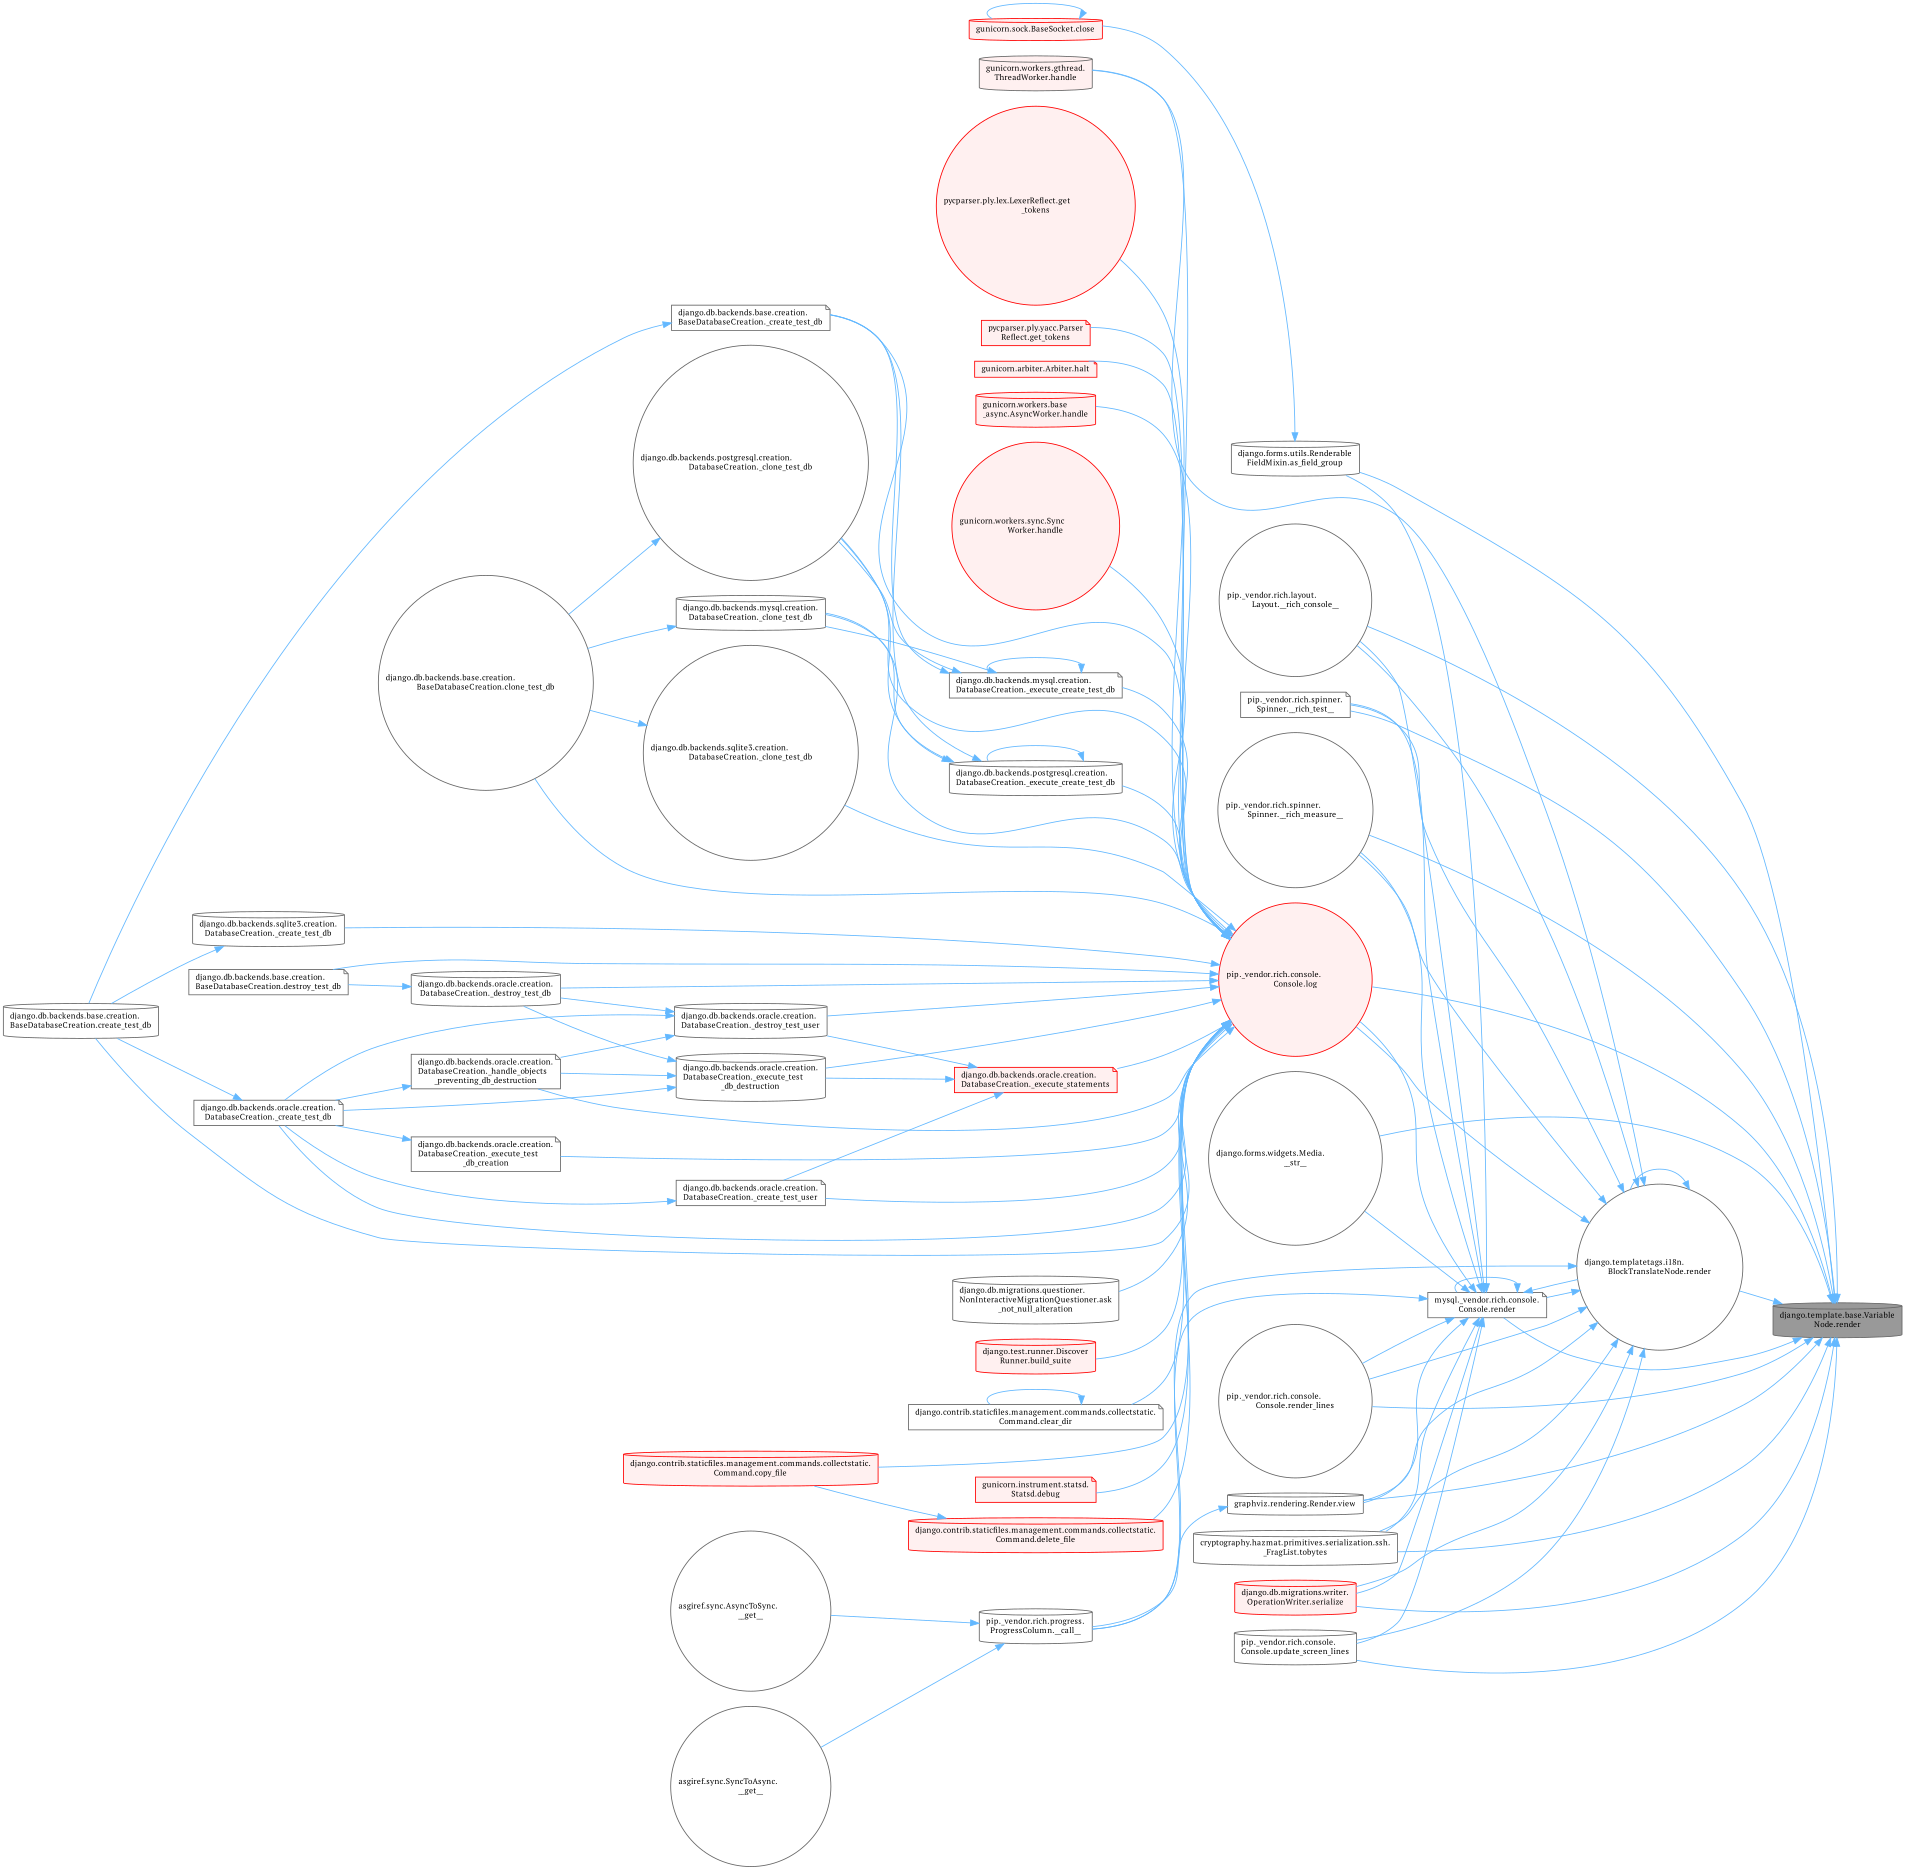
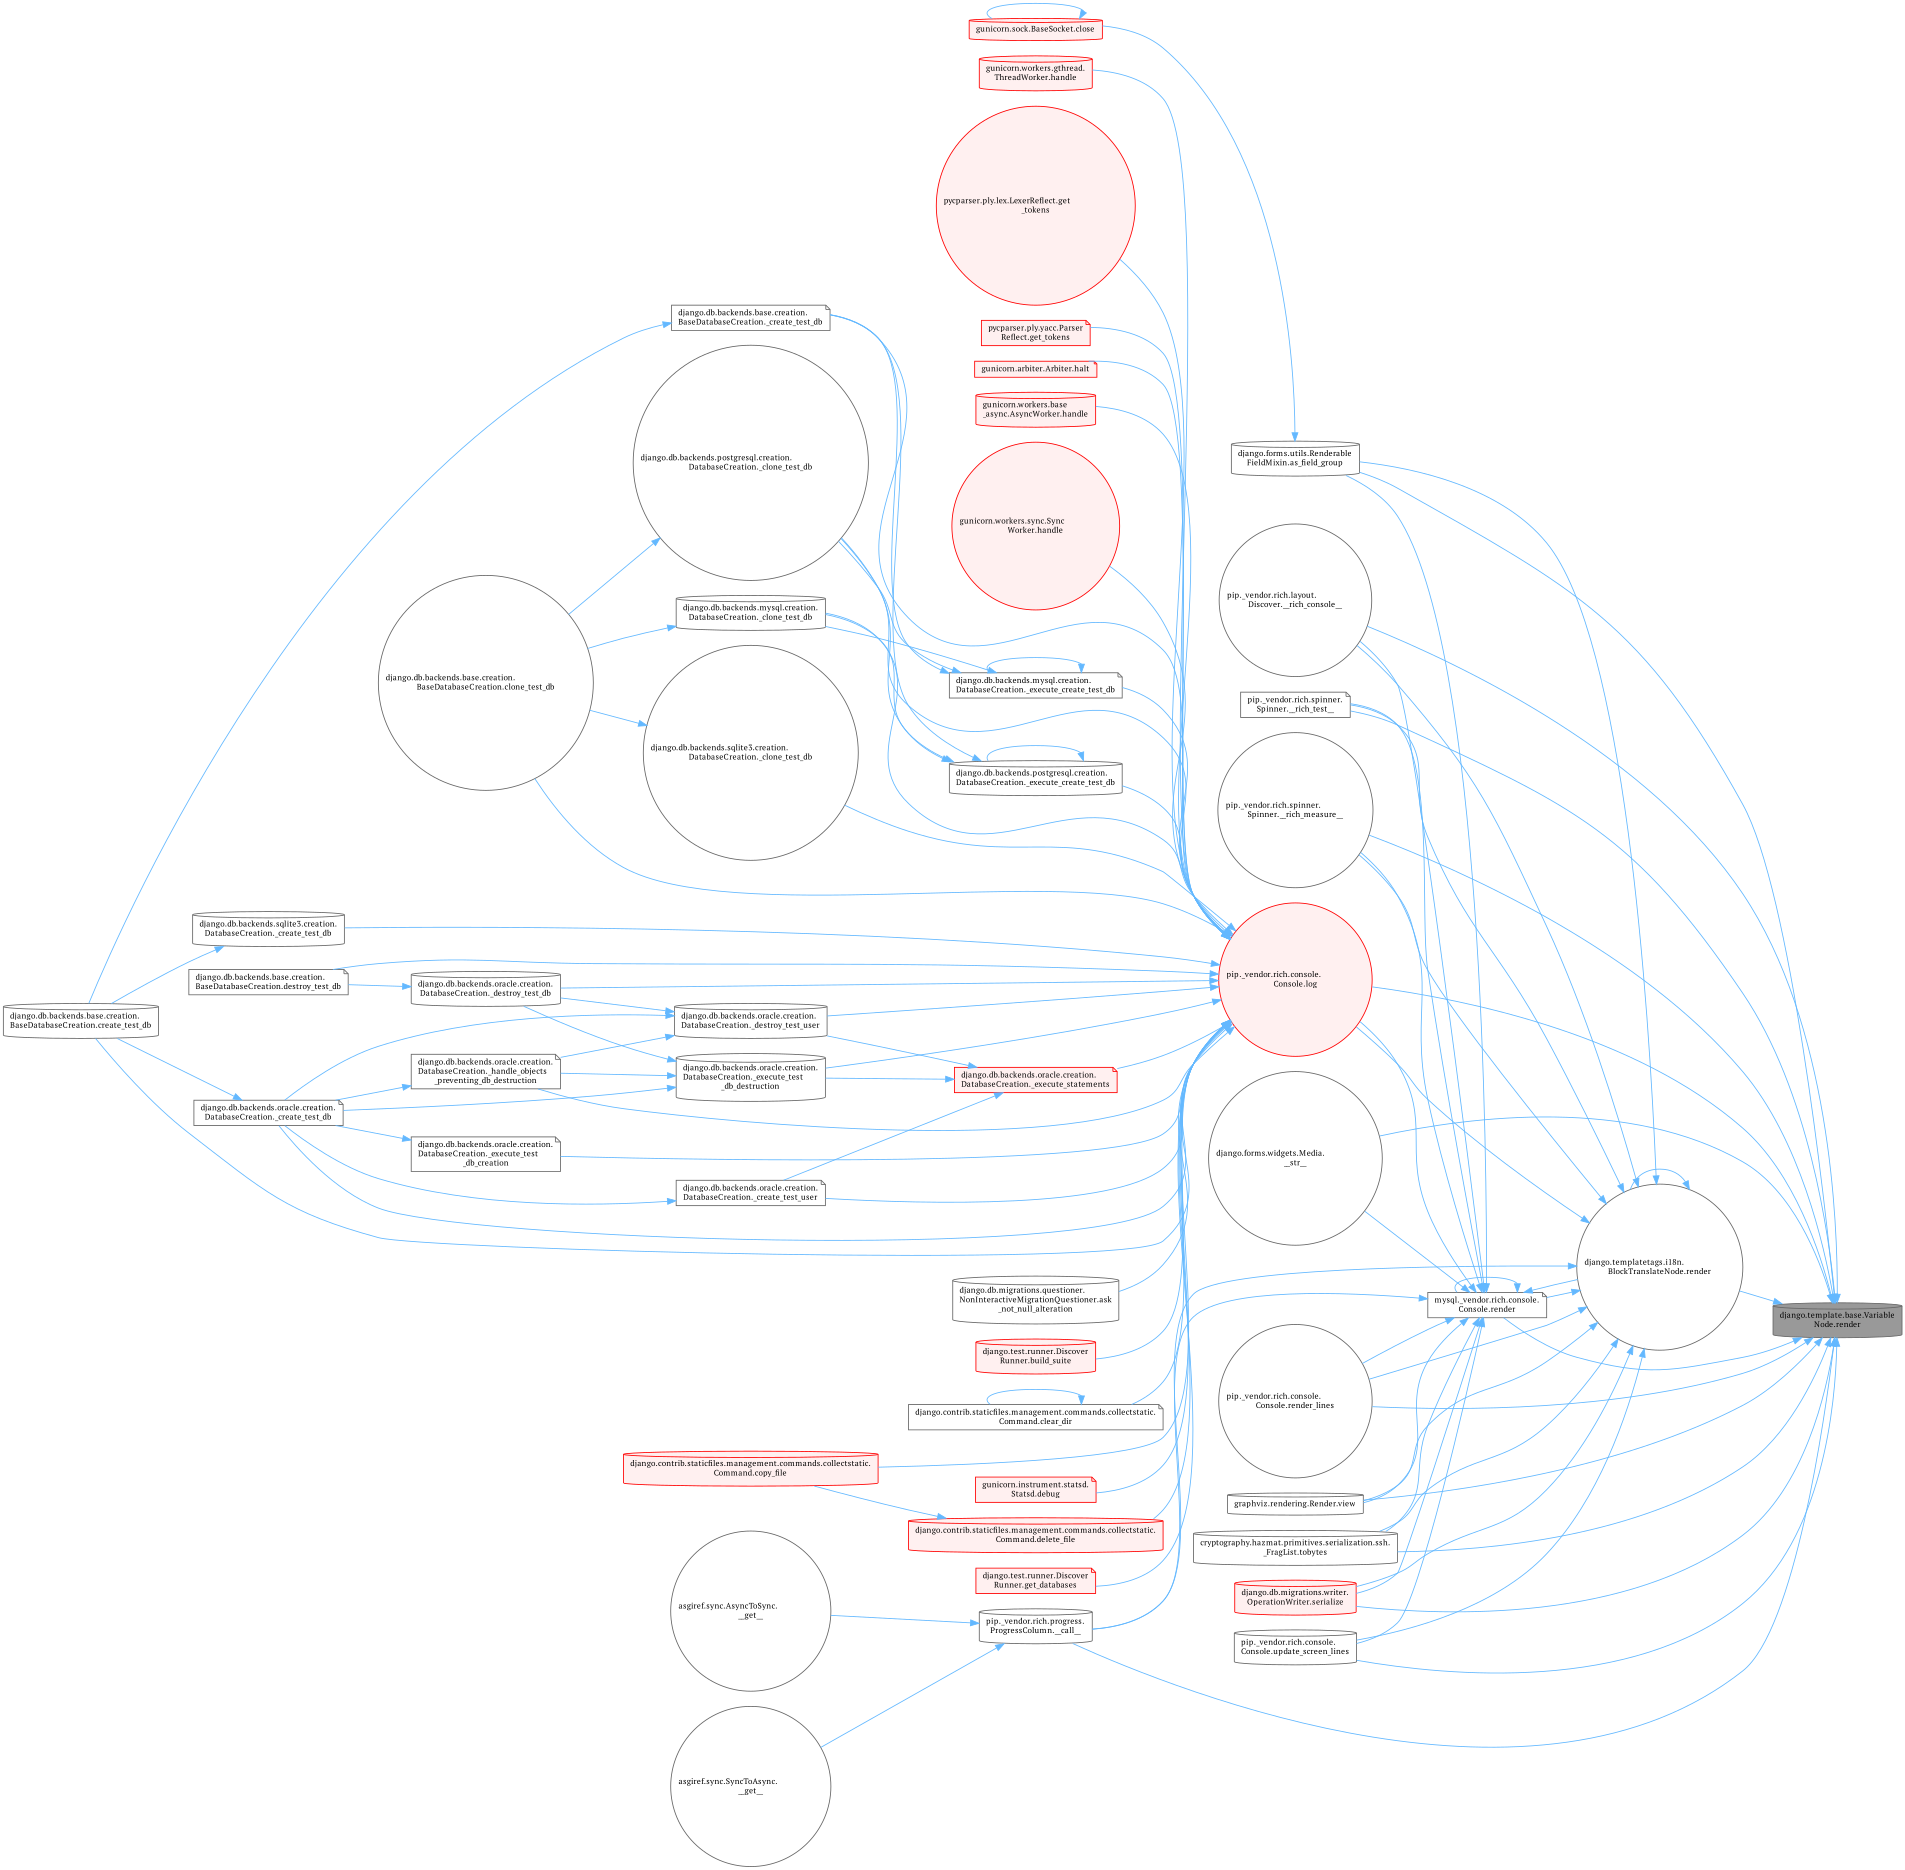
node "gunicorn.workers.gthread. ThreadWorker.handle": color grey40 -> red
edge "gunicorn.workers.gthread. ThreadWorker.handle" -> "django.templatetags.i18n. BlockTranslateNode.render": now "django.forms.utils.Renderable FieldMixin.as_field_group" -> "django.templatetags.i18n. BlockTranslateNode.render"
node "pip._vendor.rich.layout. Layout.__rich_console__": label "pip._vendor.rich.layout. Layout.__rich_console__" -> "pip._vendor.rich.layout. Discover.__rich_console__"
node "django.test.runner.Discover Runner.get_databases": added
edge "pip._vendor.rich.progress. ProgressColumn.__call__" -> "graphviz.rendering.Render.view": now "pip._vendor.rich.progress. ProgressColumn.__call__" -> "django.template.base.Variable Node.render"
